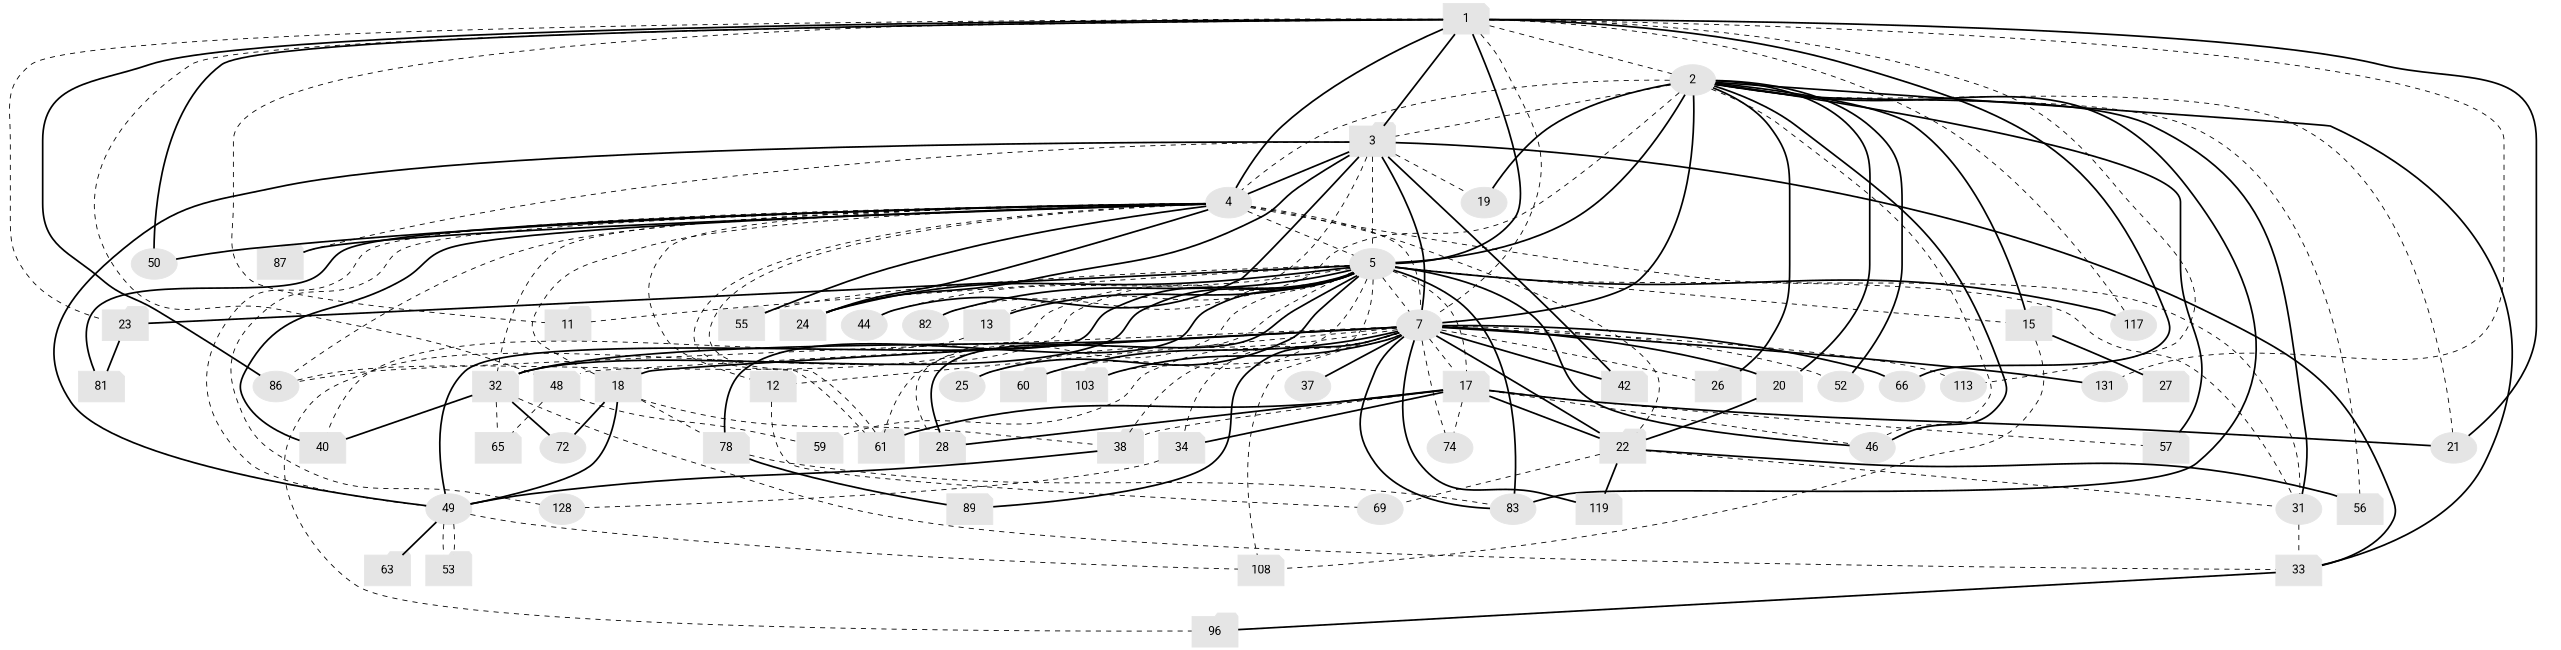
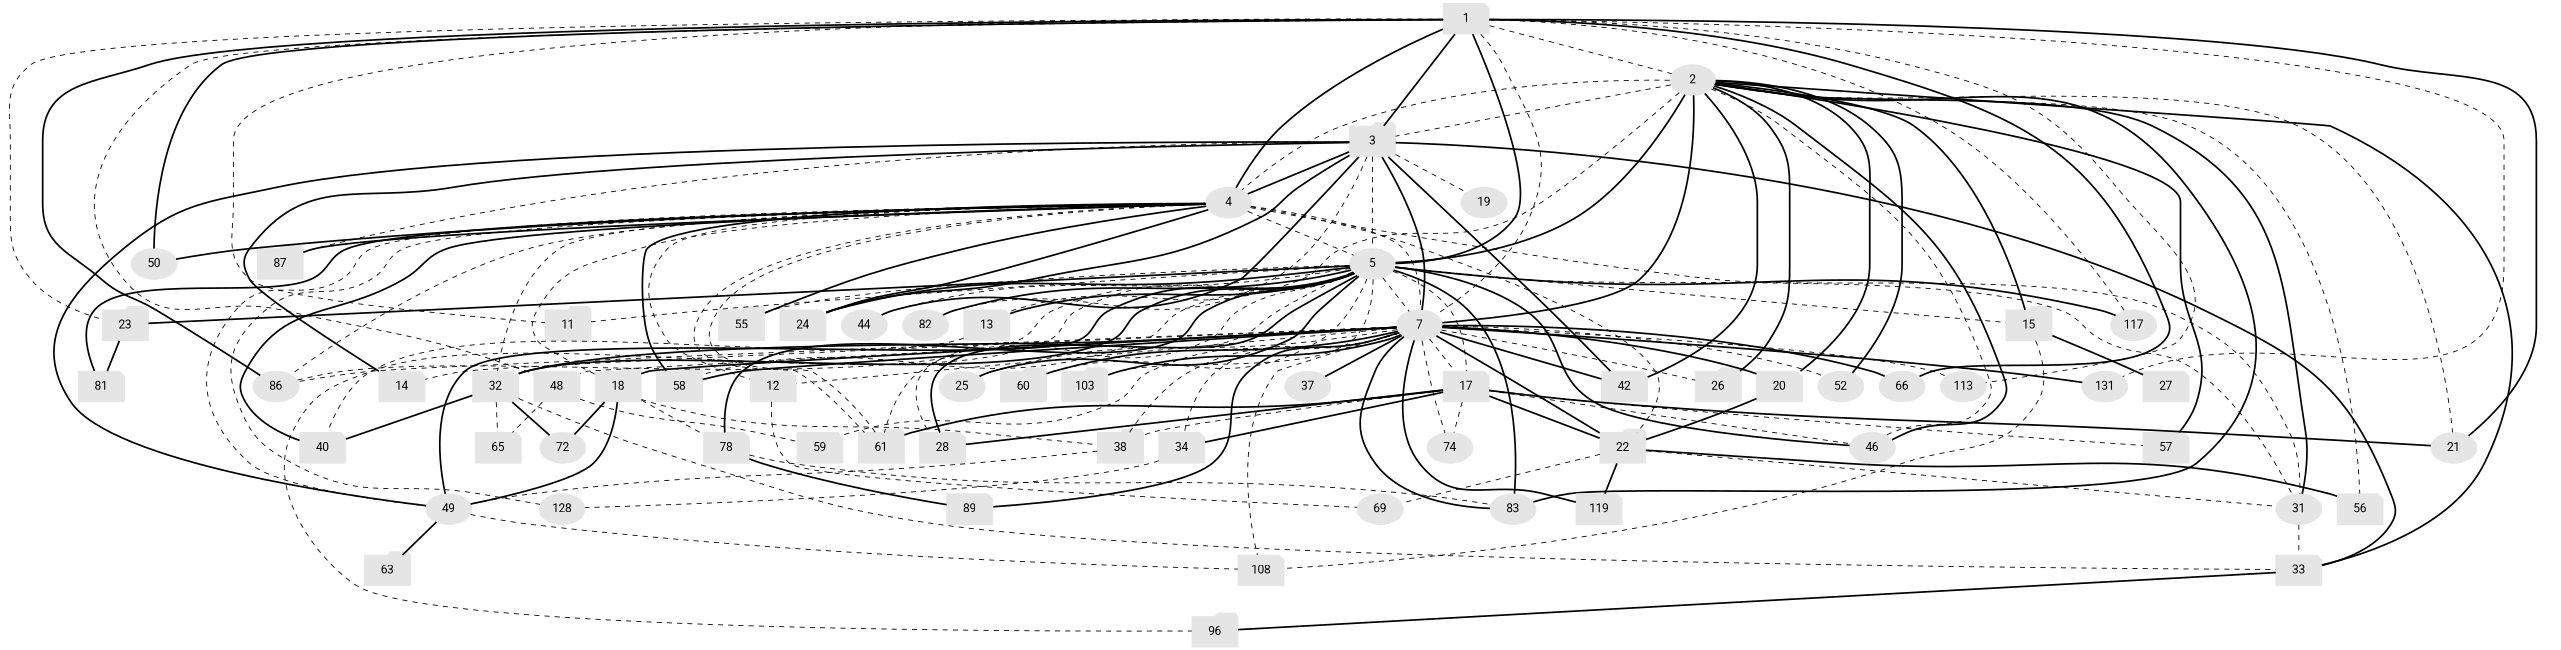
edge "2" -- "19": now "2" -- "42"
node "14": added
node "58": added
edge "38" -- "49": style bold -> dashed
node "53": removed
